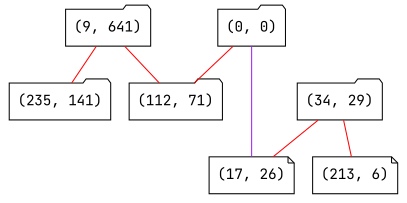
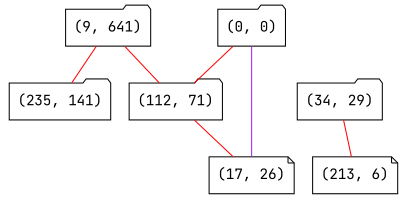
edge "(34, 29)" -- "(17, 26)": now "(112, 71)" -- "(17, 26)"
